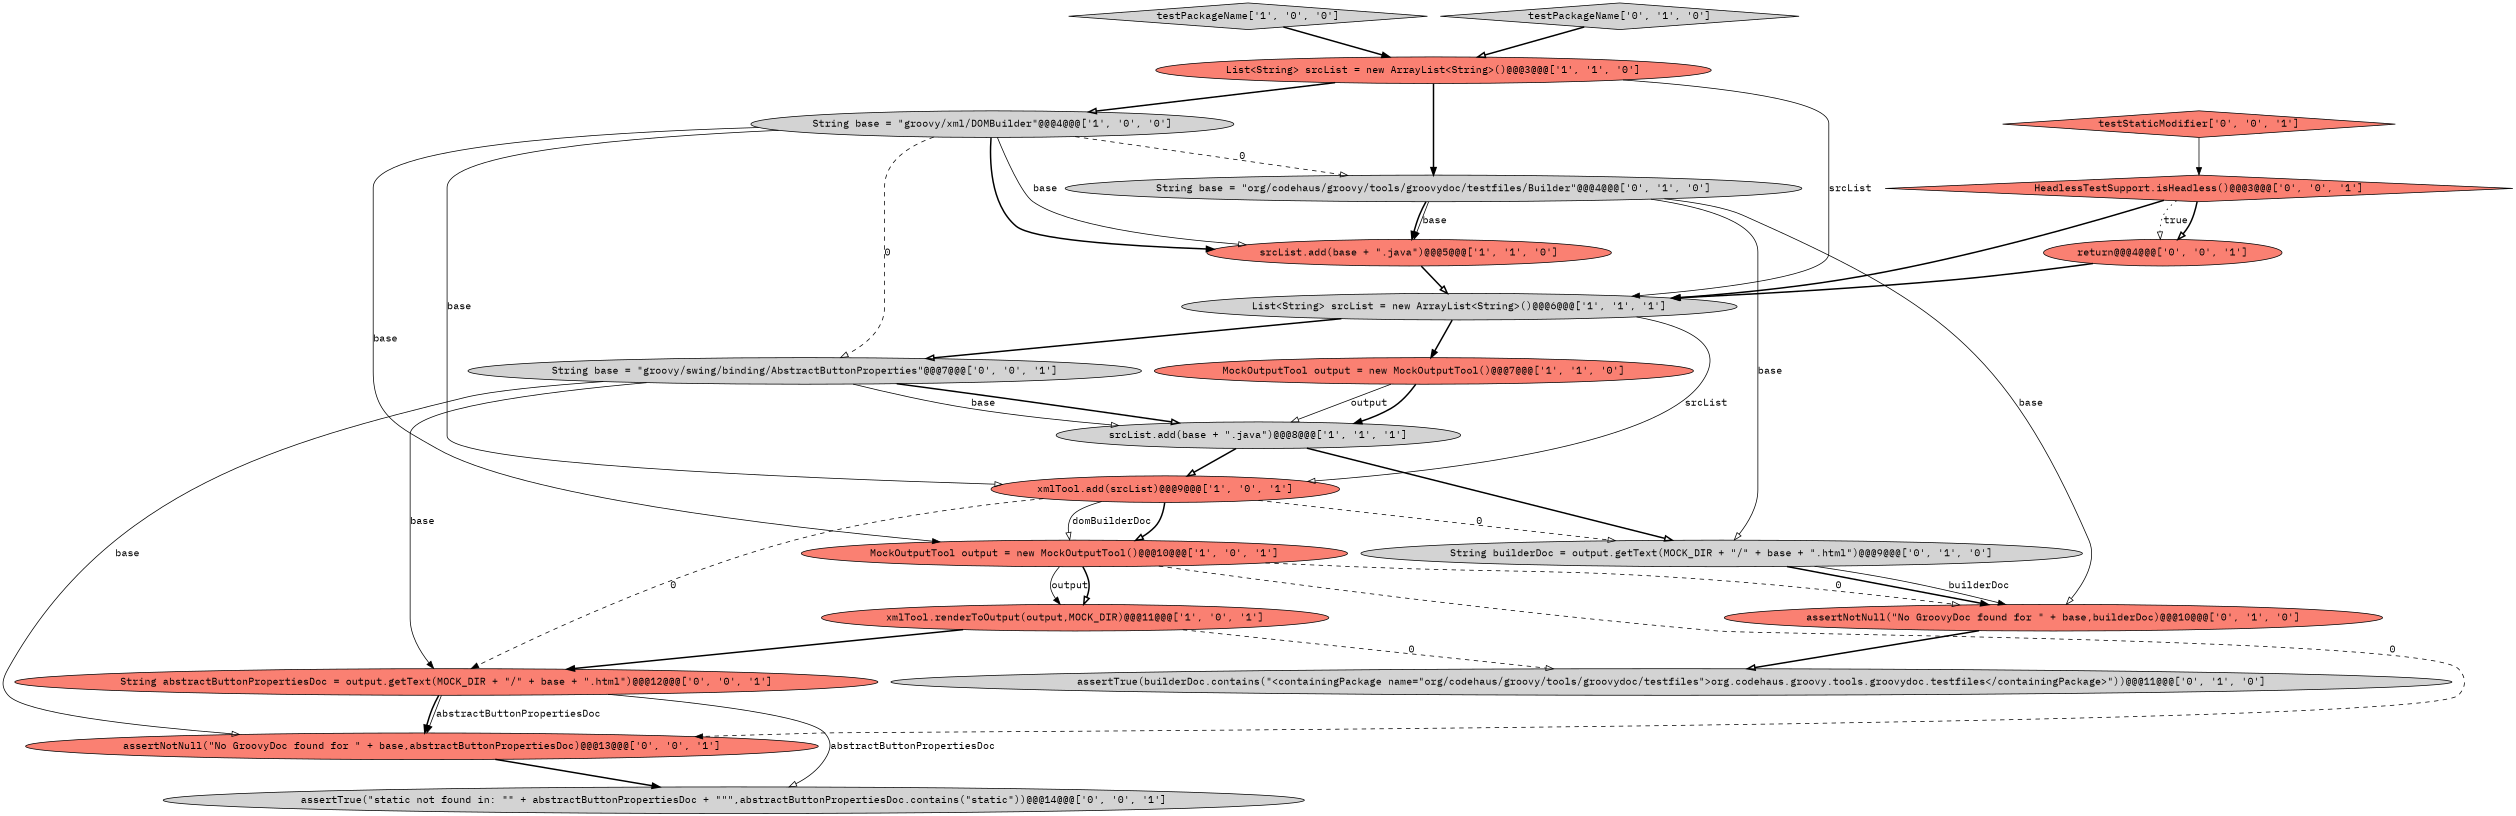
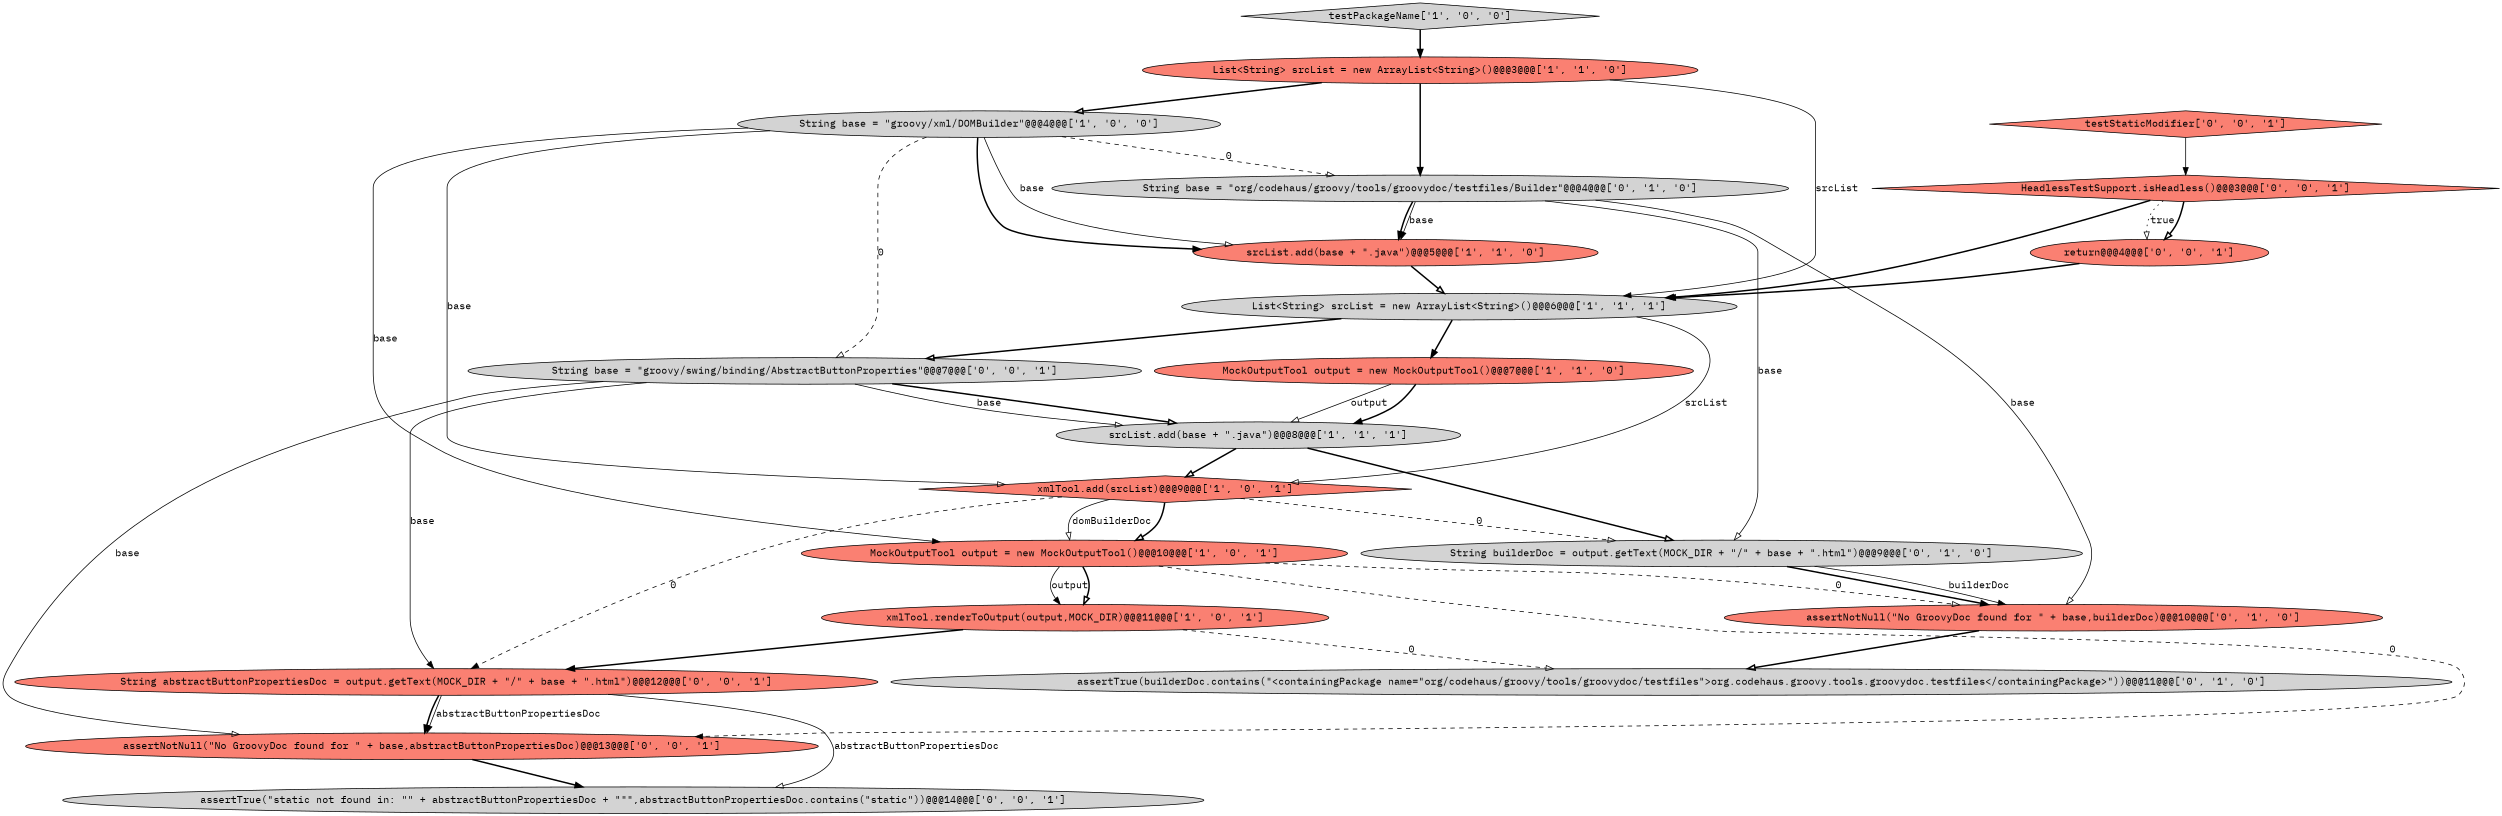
node "testPackageName['0', '1', '0']": removed
node "xmlTool.add(srcList)@@@9@@@['1', '0', '1']": shape ellipse -> diamond
